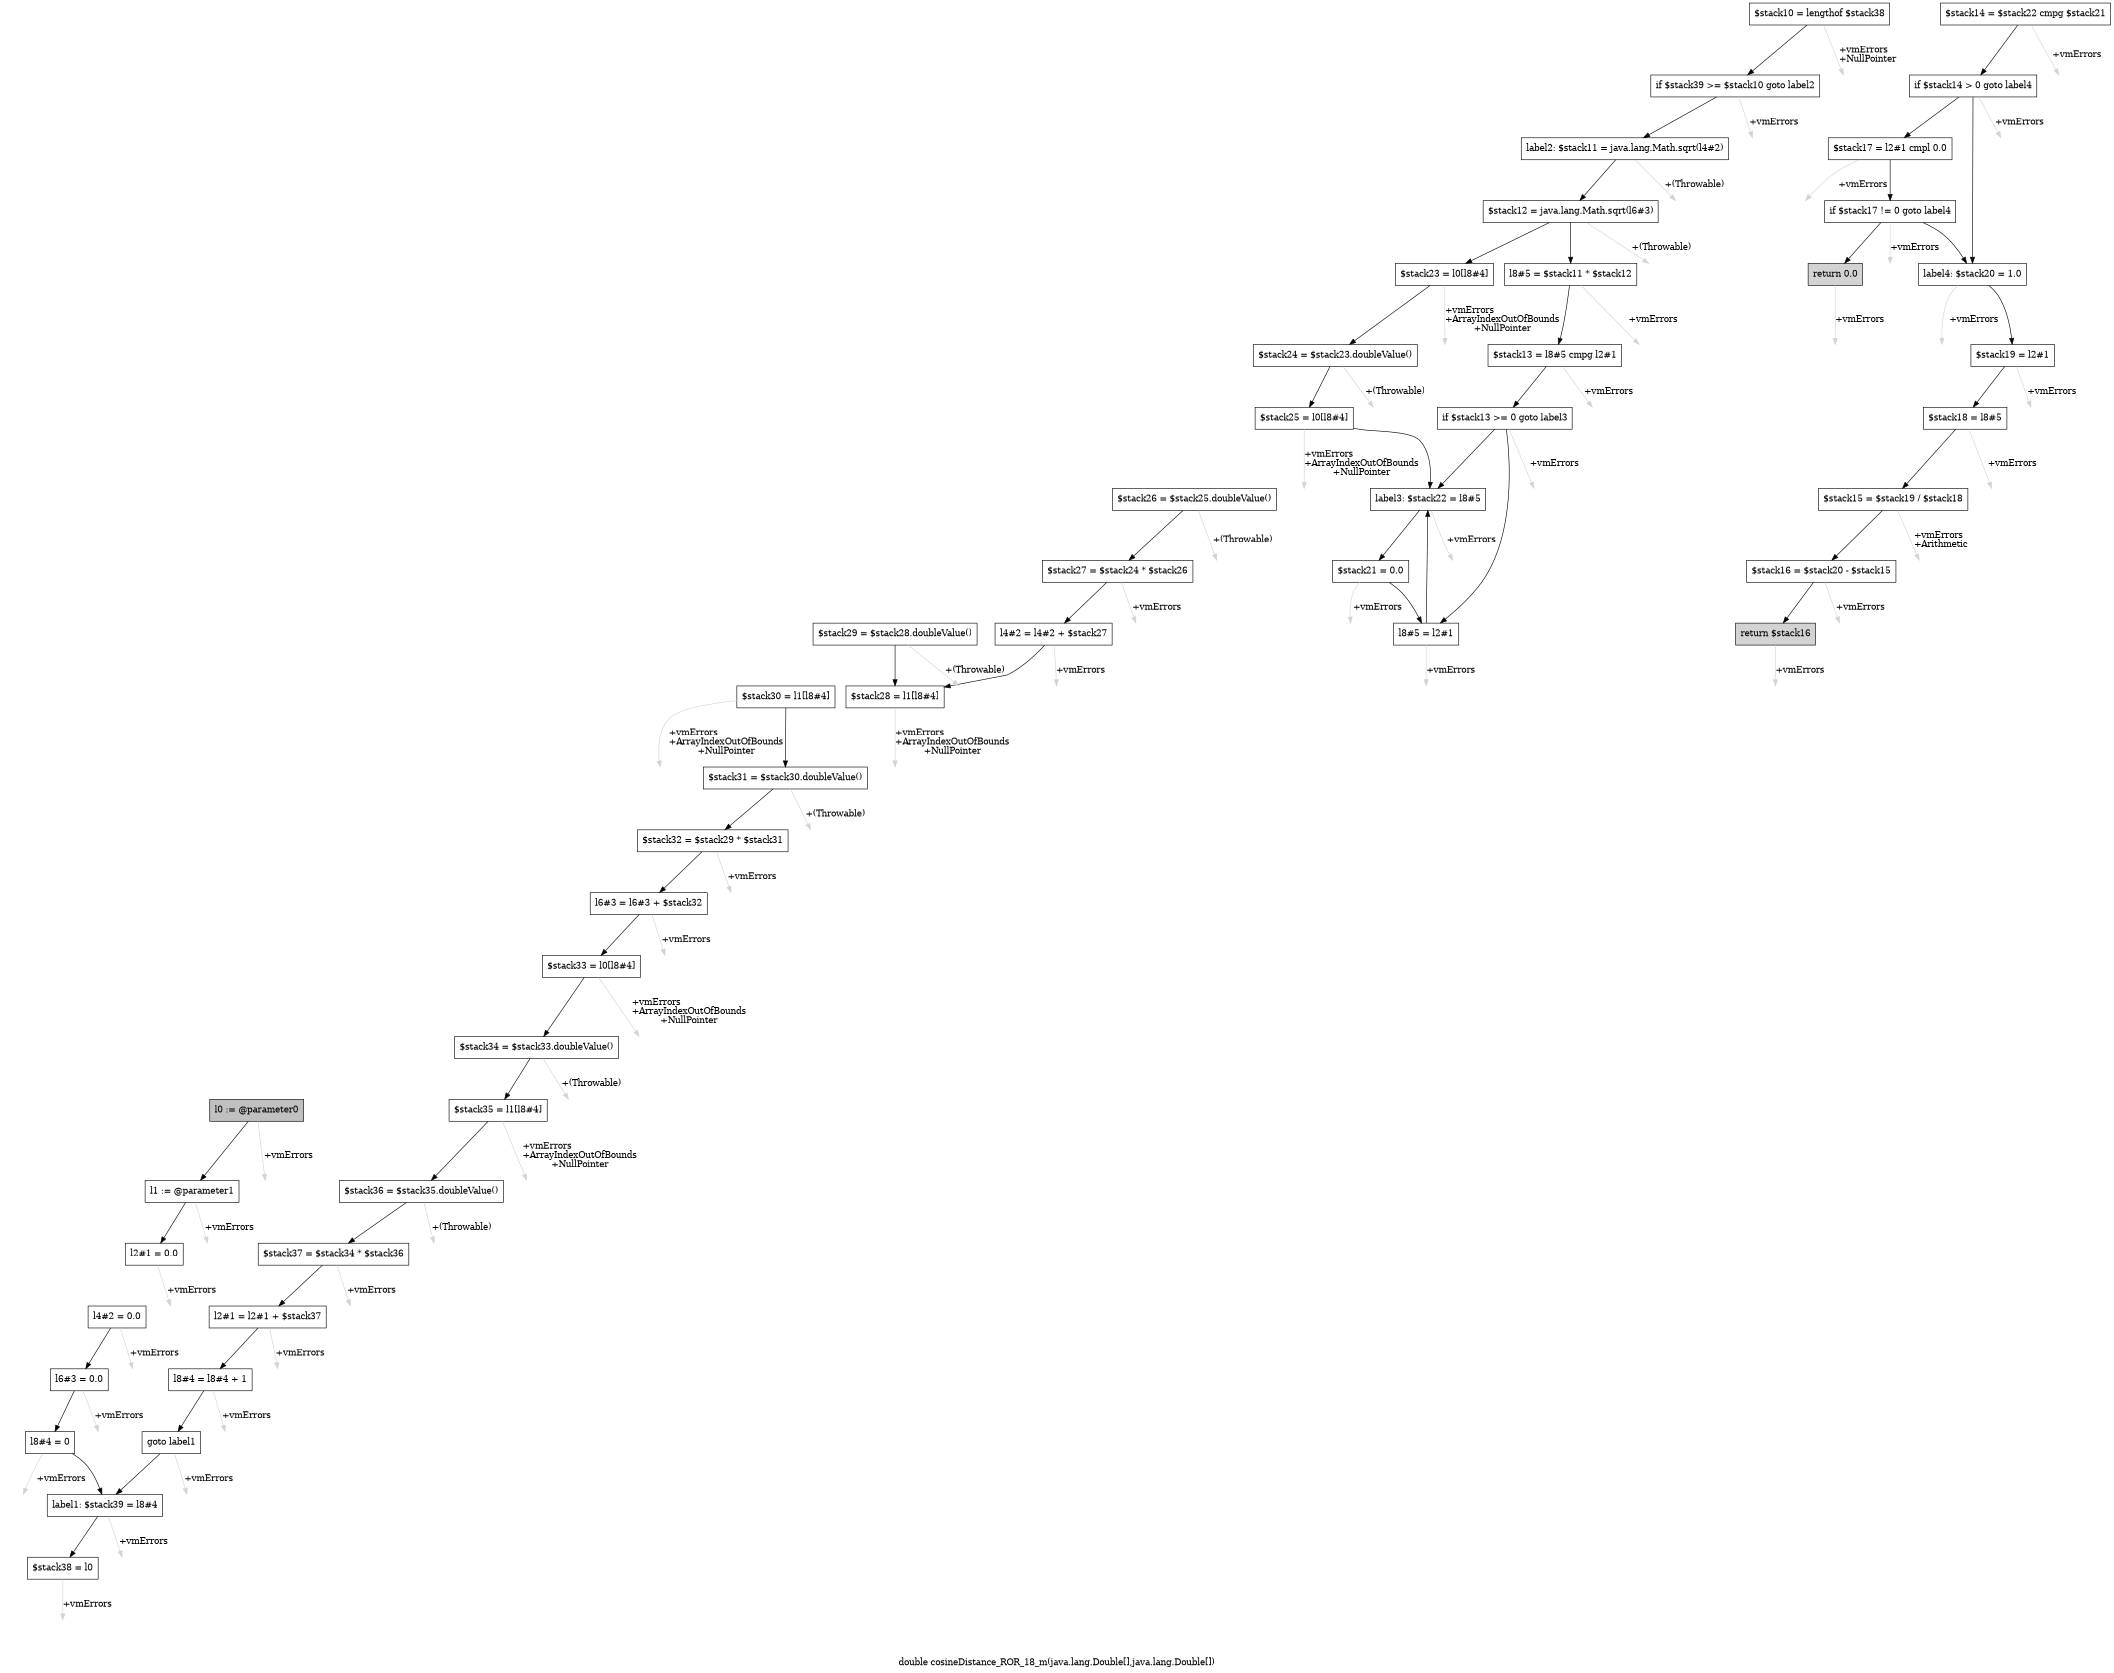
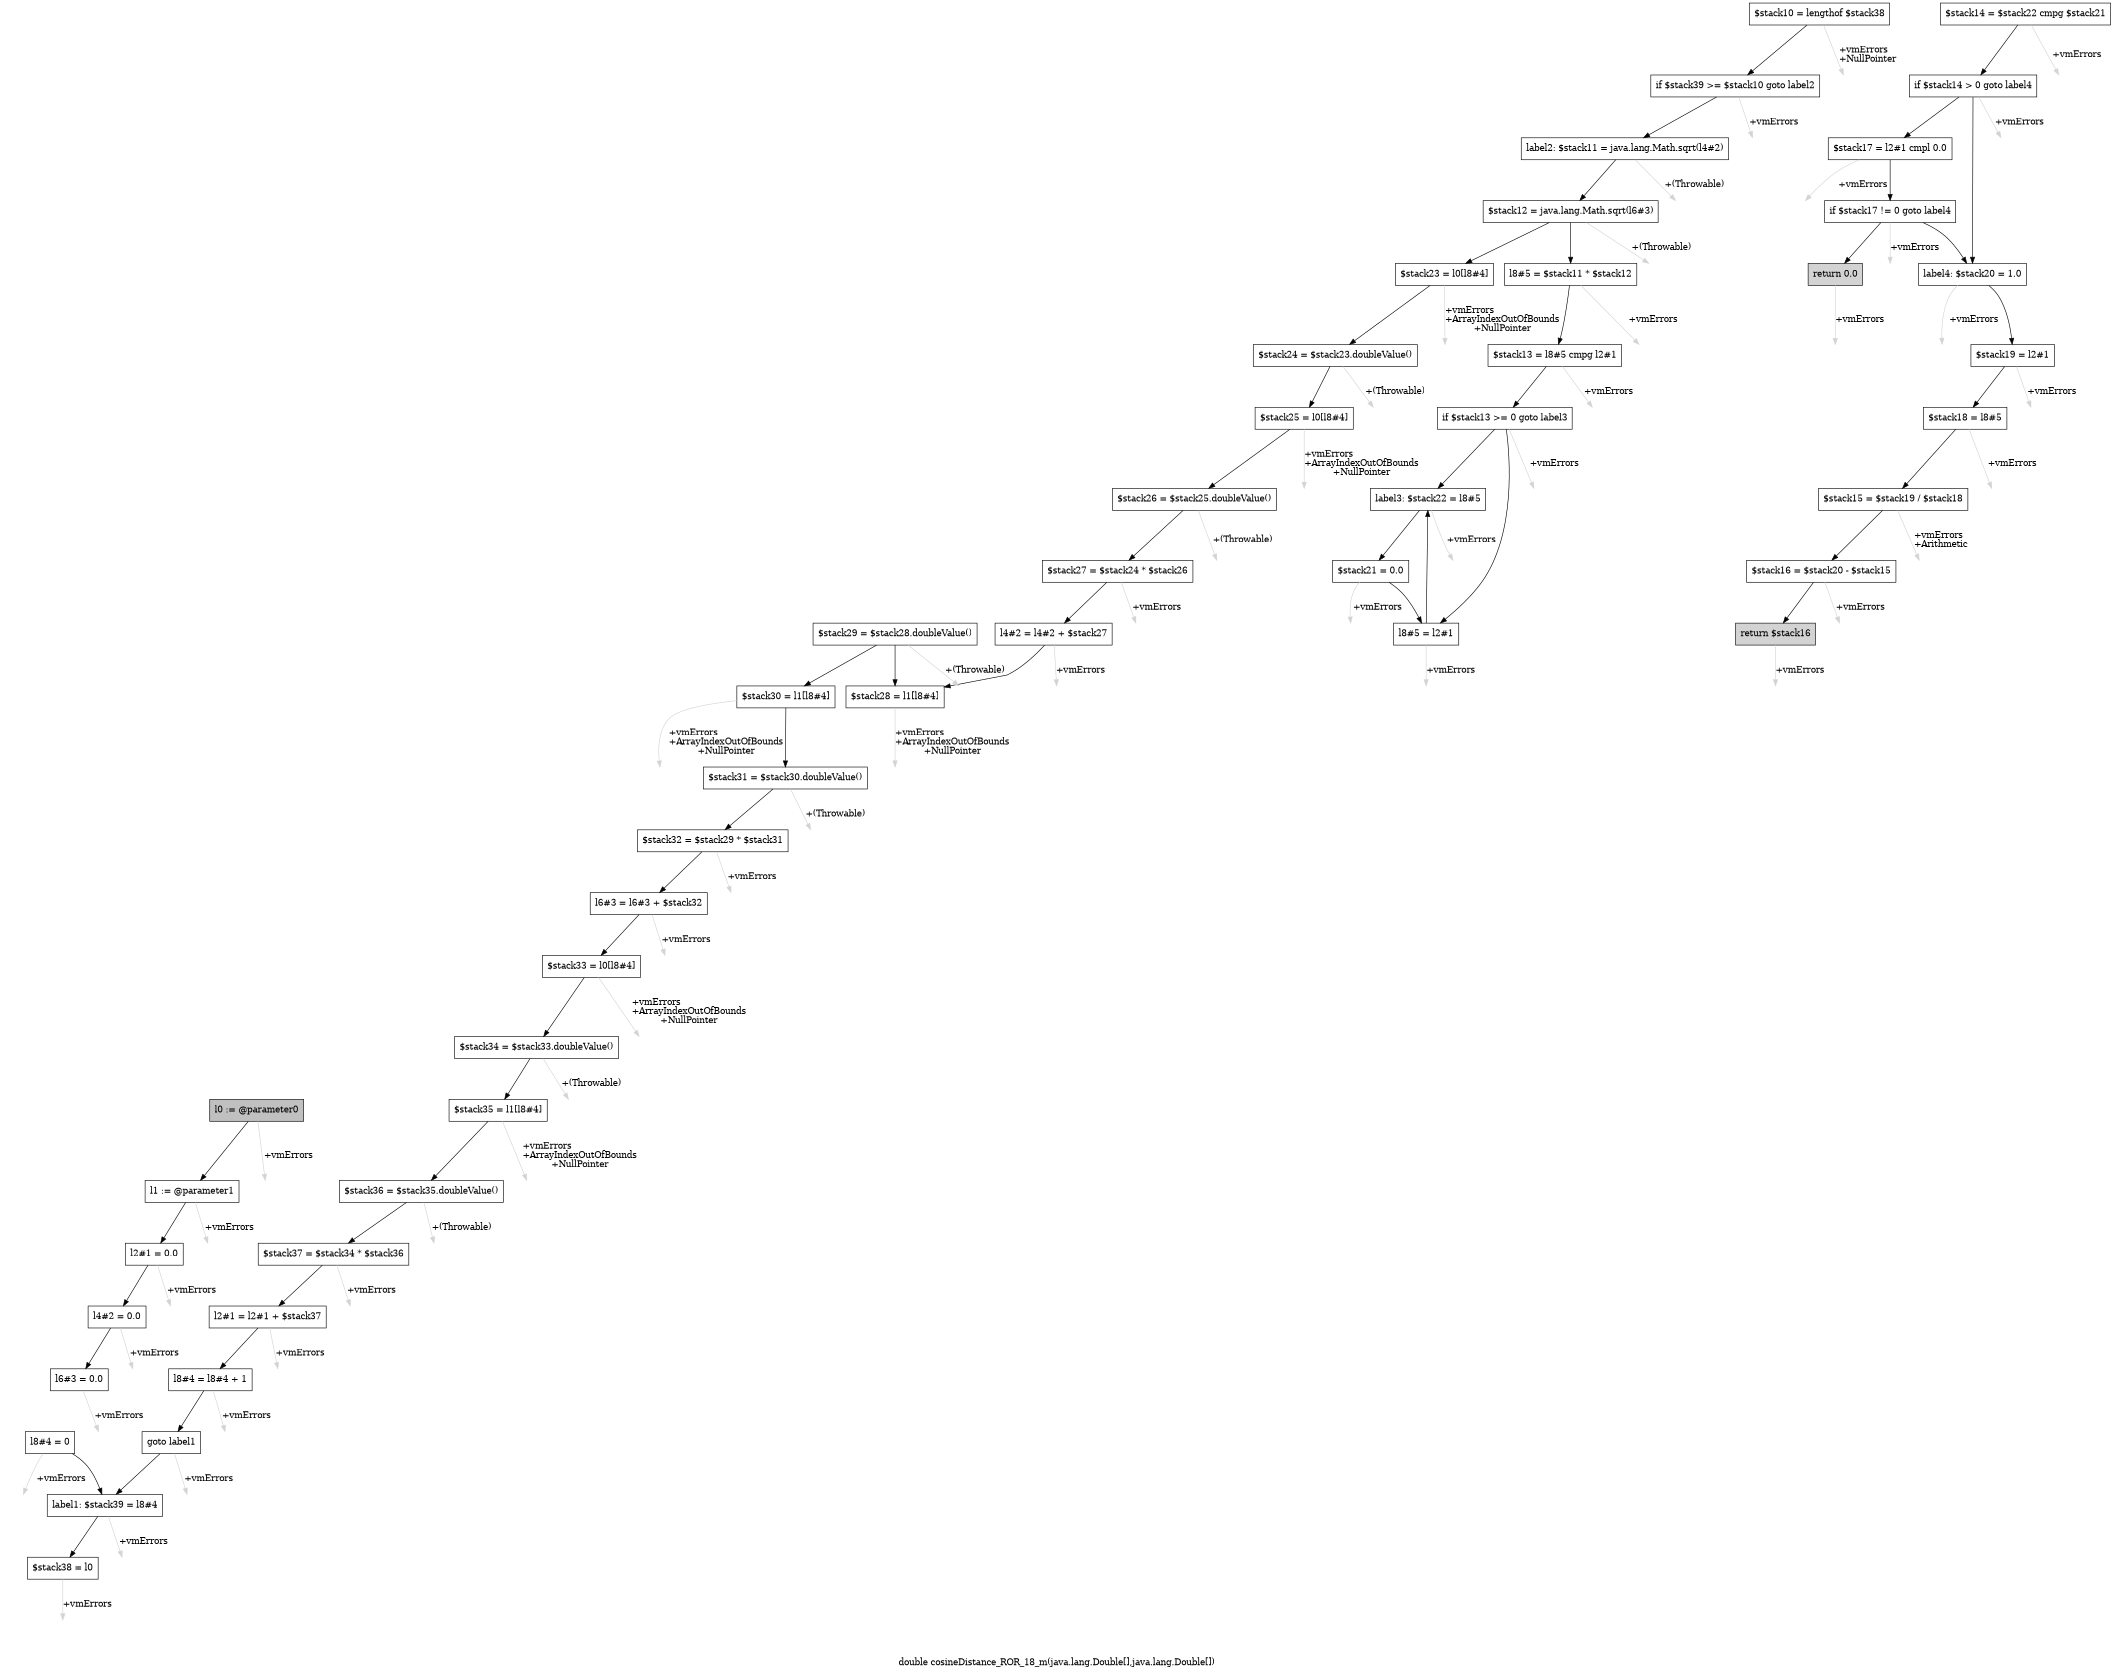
edge "$stack25 = l0[l8#4]" -> "label3: $stack22 = l8#5": now "$stack25 = l0[l8#4]" -> "$stack26 = $stack25.doubleValue()"
edge "$stack29 = $stack28.doubleValue()" -> "$stack30 = l1[l8#4]": added
edge "l2#1 = 0.0" -> "l4#2 = 0.0": added
edge "l6#3 = 0.0" -> "l8#4 = 0": removed
